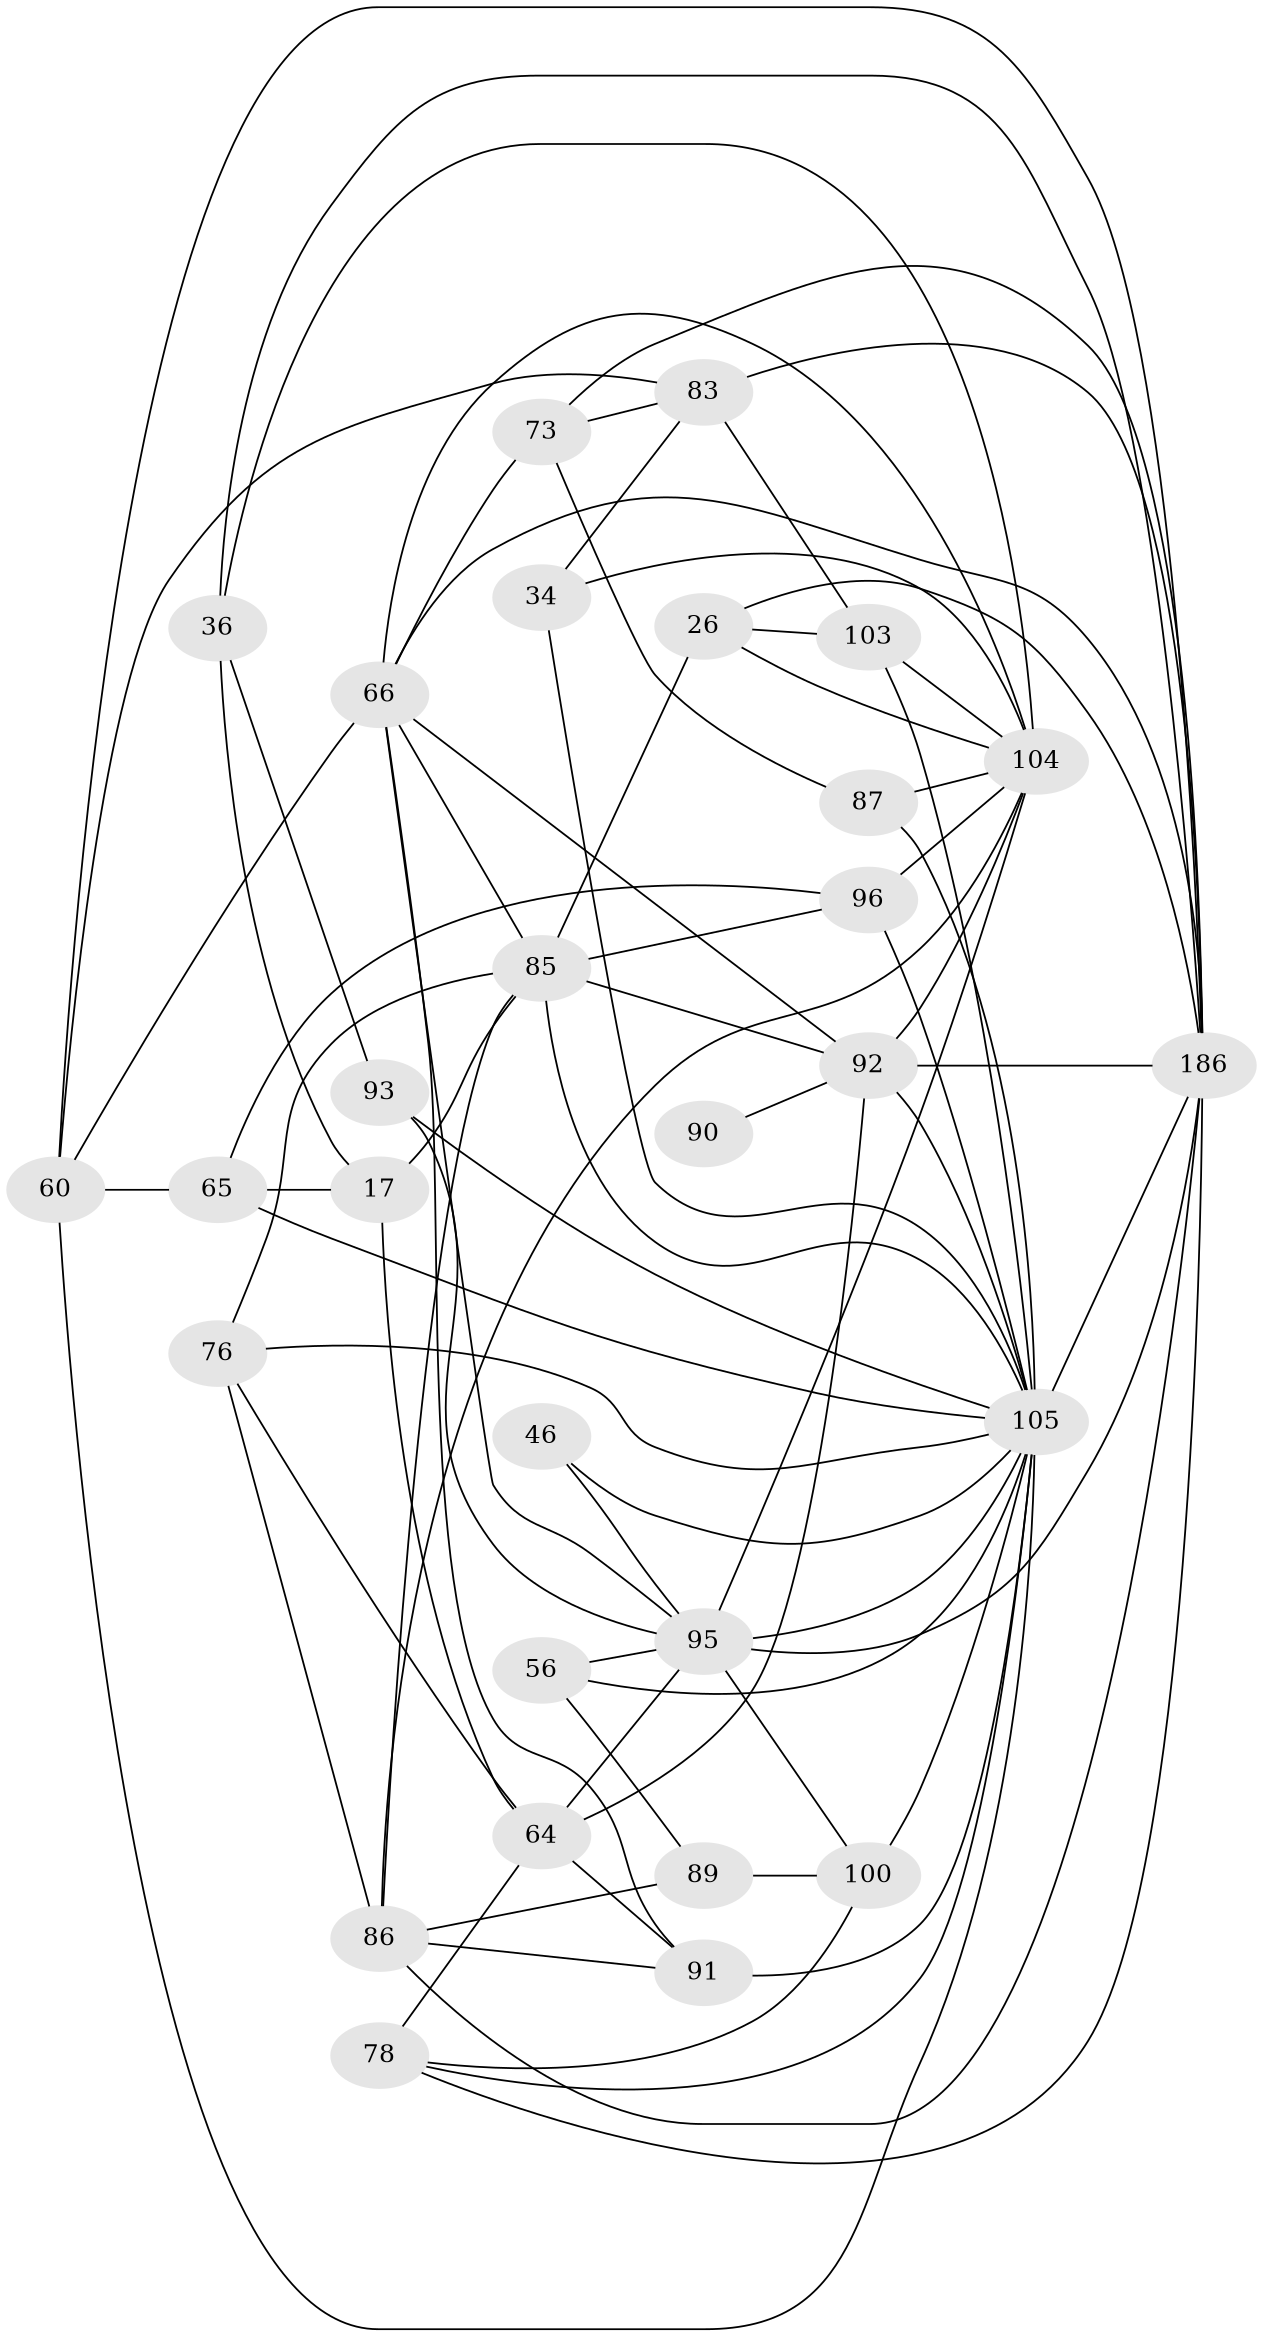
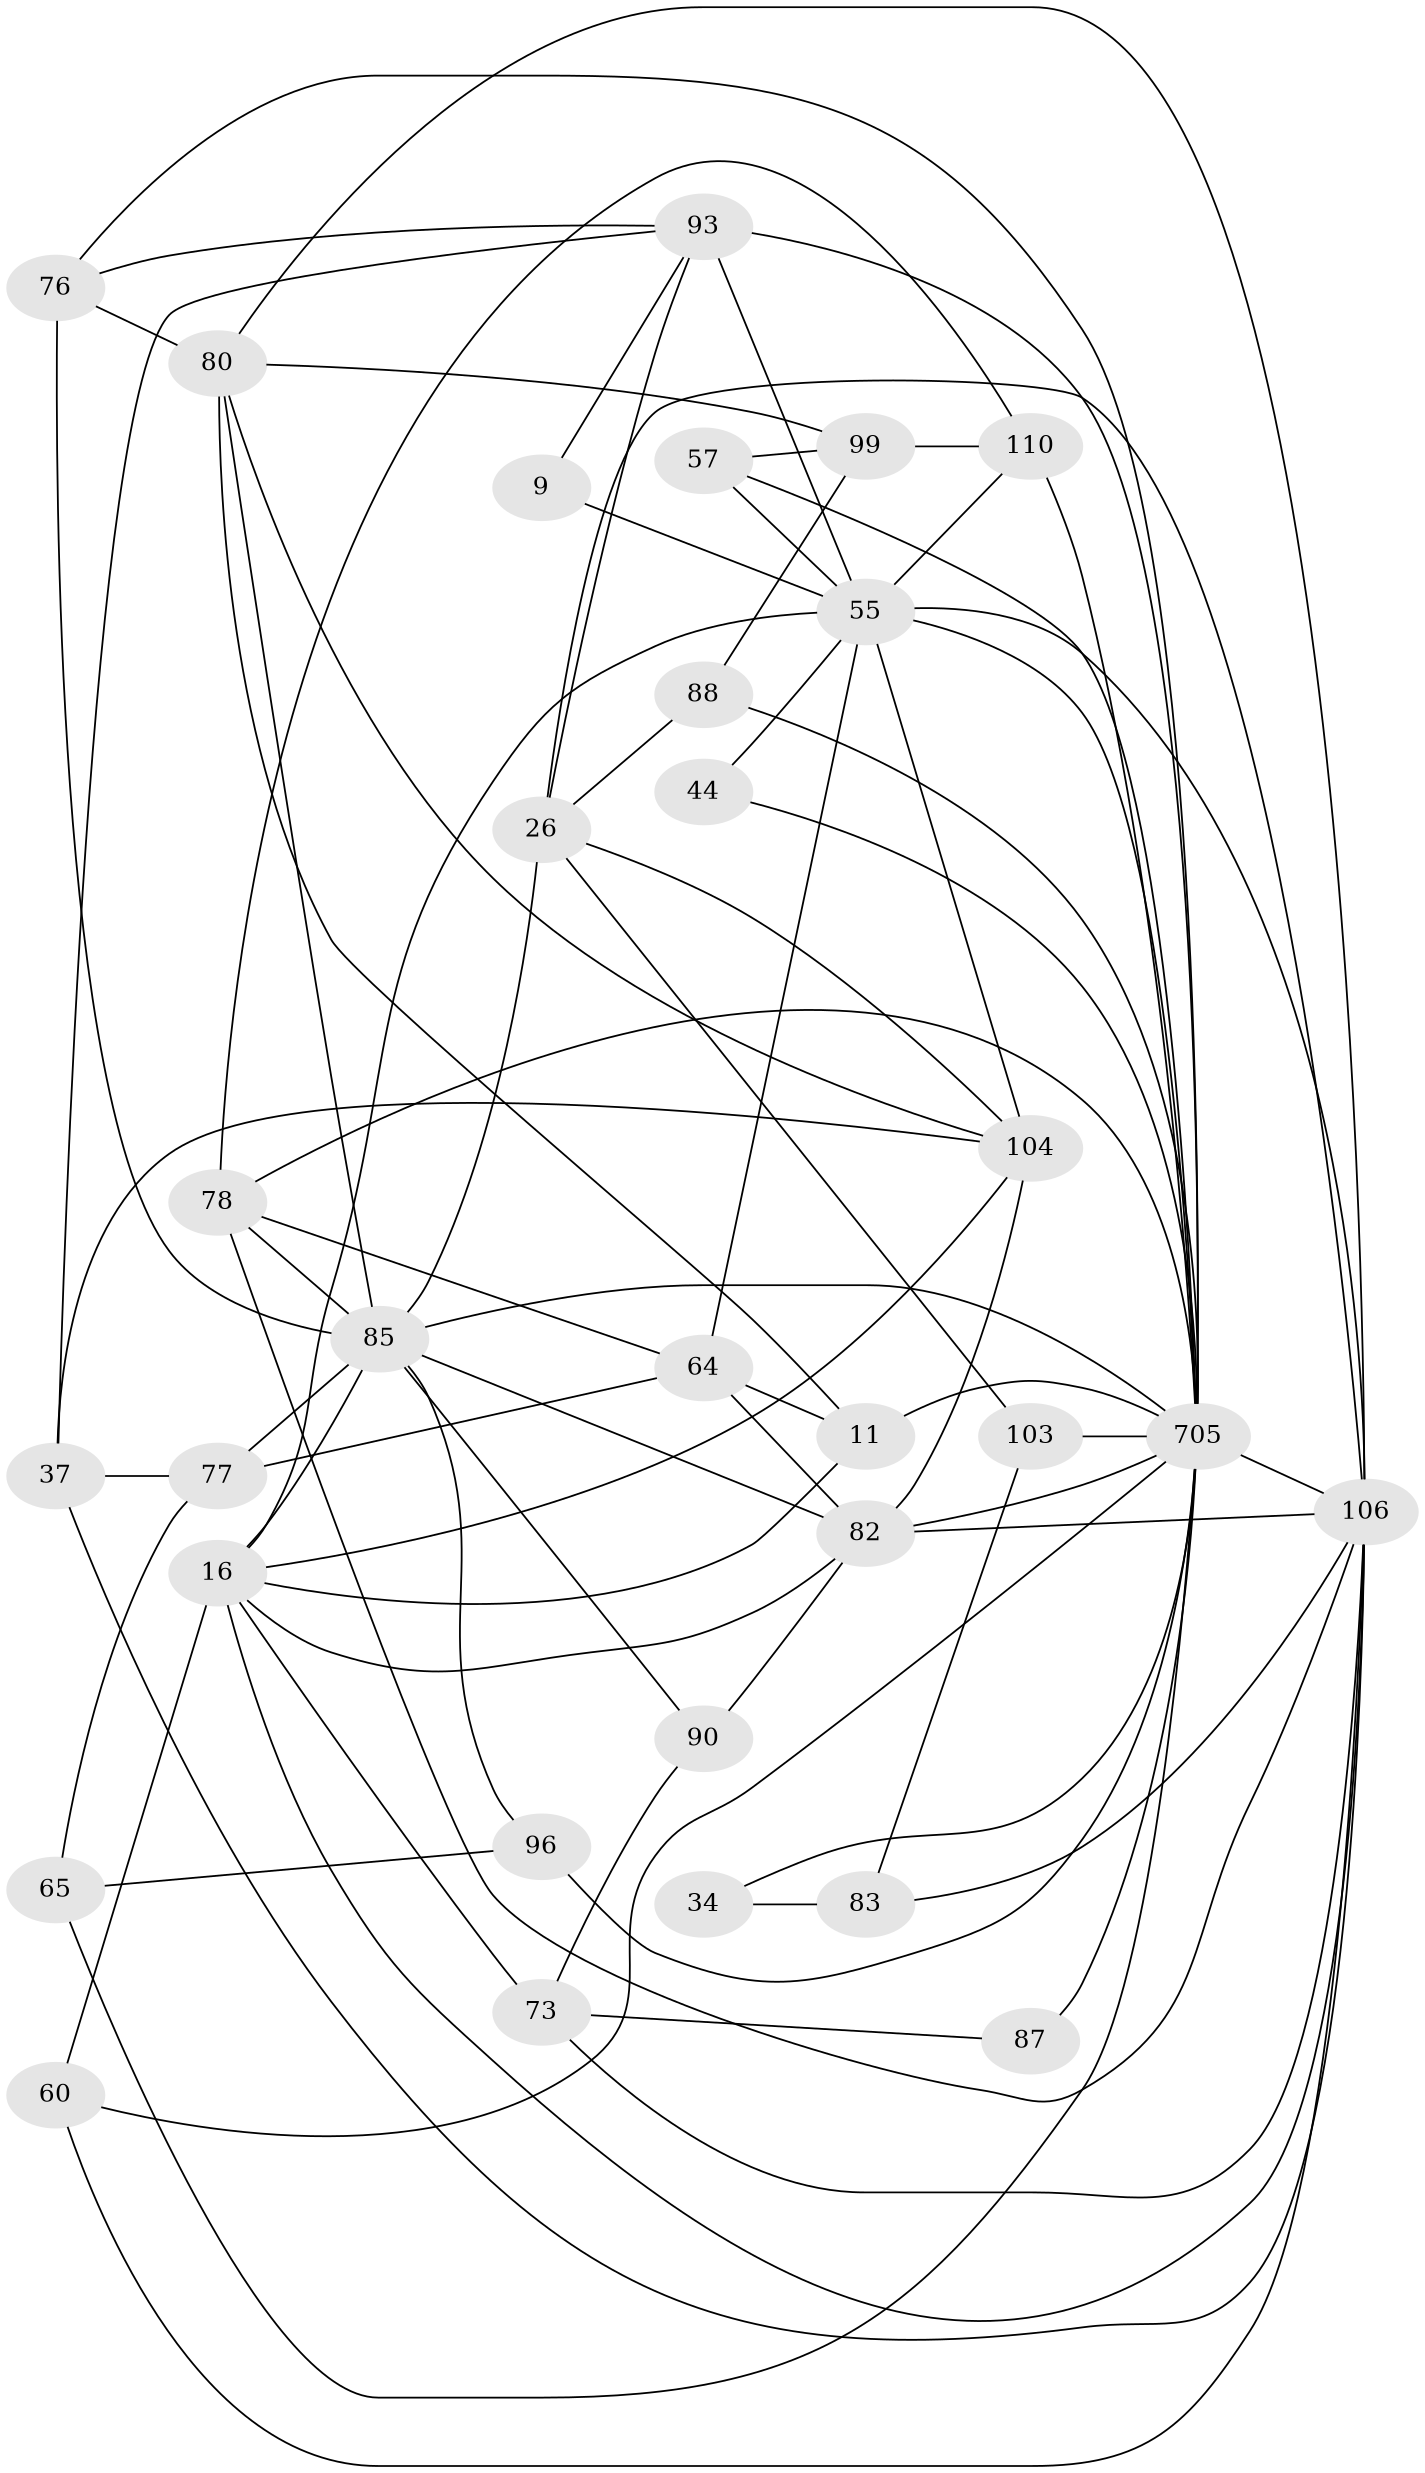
edge "83" -- "73": now "90" -- "73"
edge "93" -- "26": added
node "9": added
edge "34" -- "104": removed
edge "83" -- "60": removed
node "36": label "36" -> "37"
node "66": label "66" -> "16"
node "88": added
edge "103" -- "104": removed
edge "104" -- "87": removed
edge "104" -- "96": removed
node "92": label "92" -> "82"
node "186": label "186" -> "106"
edge "60" -- "65": removed
node "17": label "17" -> "77"
edge "78" -- "85": added
node "105": label "105" -> "705"
node "46": label "46" -> "44"
edge "85" -- "90": added
edge "76" -- "64": now "76" -- "93"
node "95": label "95" -> "55"
node "56": label "56" -> "57"
node "89": label "89" -> "99"
node "100": label "100" -> "110"
node "86": label "86" -> "80"
node "91": label "91" -> "11"
